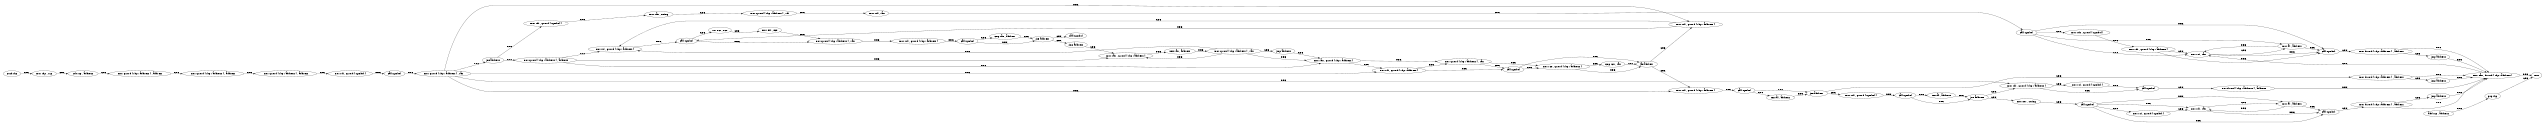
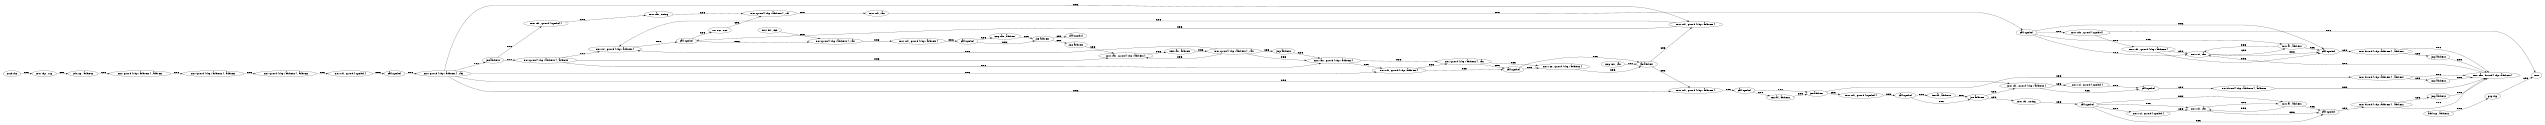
edge "xor ecx , ecx" -> "mov esi , ecx": now "xor ecx , ecx" -> "mov qword [ rbp - address ] , rdi"
edge "mov rcx , qword [ rbp - address ]" -> "cmp rcx , rax": removed, label "CFG"
edge "mov eax , dword [ rbp - address ]" -> "retn": now "mov rdx , qword [ symbol ]" -> "retn"
node "mov xor , string": label "mov xor , string" -> "mov rdi , string"
